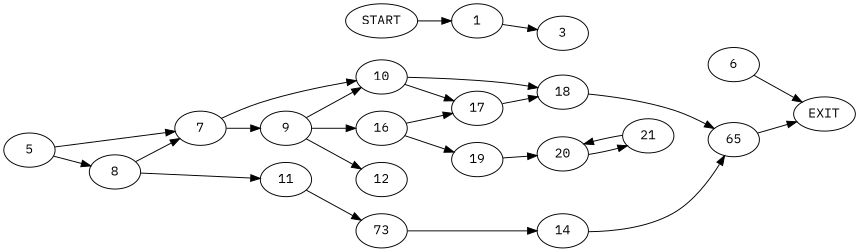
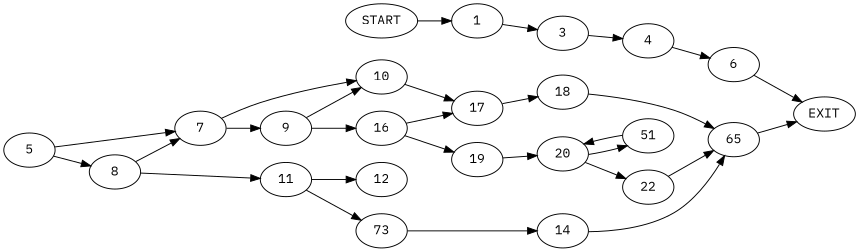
node "4": added
edge "10" -> "18": removed
node "21": label "21" -> "51"
edge "9" -> "12": now "11" -> "12"
node "22": added
